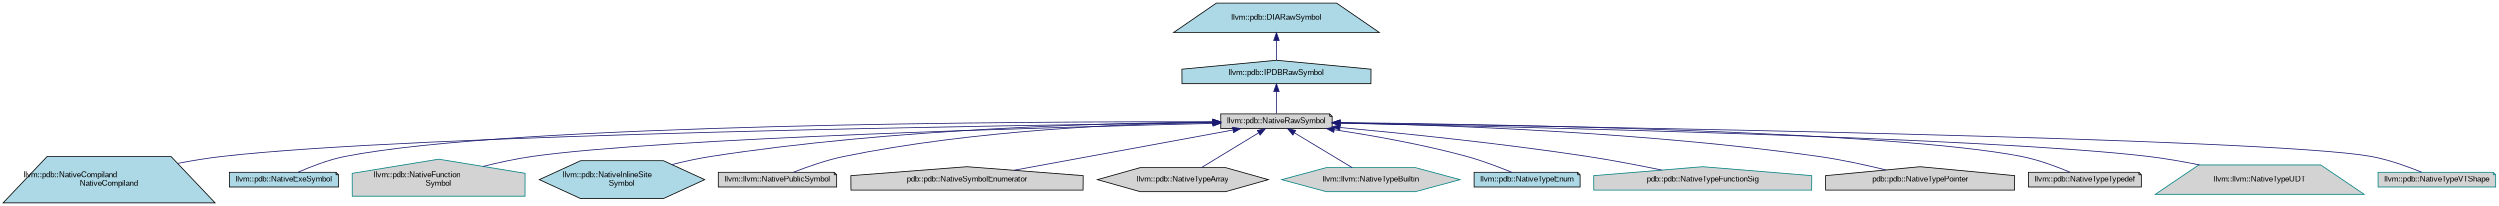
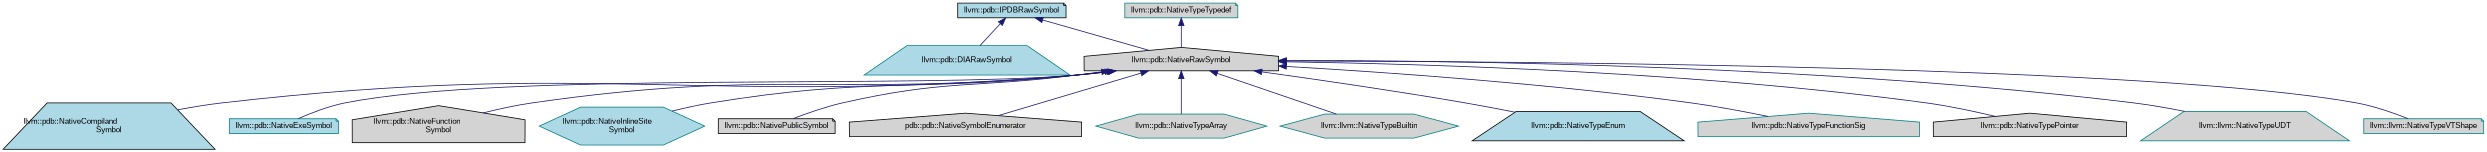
node "llvm::pdb::DIARawSymbol": color black -> teal
edge "llvm::pdb::IPDBRawSymbol" -> "llvm::pdb::DIARawSymbol": reversed
node "llvm::pdb::IPDBRawSymbol": shape house -> note
node "llvm::pdb::NativeRawSymbol": shape note -> house
edge "llvm::pdb::NativeTypeTypedef" -> "llvm::pdb::NativeRawSymbol": reversed
node "llvm::pdb::NativeCompiland NativeCompiland": label "llvm::pdb::NativeCompiland NativeCompiland" -> "llvm::pdb::NativeCompiland Symbol"
node "llvm::pdb::NativeExeSymbol": color black -> teal
node "llvm::pdb::NativeFunction Symbol": color teal -> black
node "llvm::pdb::NativeInlineSite Symbol": color black -> teal
node "llvm::llvm::NativePublicSymbol": label "llvm::llvm::NativePublicSymbol" -> "llvm::pdb::NativePublicSymbol"
node "llvm::pdb::NativeTypeArray": color black -> teal
node "llvm::pdb::NativeTypeEnum": shape note -> trapezium
node "pdb::pdb::NativeTypeFunctionSig": label "pdb::pdb::NativeTypeFunctionSig" -> "llvm::pdb::NativeTypeFunctionSig"
node "pdb::pdb::NativeTypePointer": label "pdb::pdb::NativeTypePointer" -> "llvm::pdb::NativeTypePointer"
node "llvm::pdb::NativeTypeTypedef": color black -> teal
node "llvm::pdb::NativeTypeVTShape": label "llvm::pdb::NativeTypeVTShape" -> "llvm::llvm::NativeTypeVTShape"
